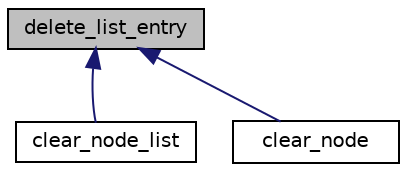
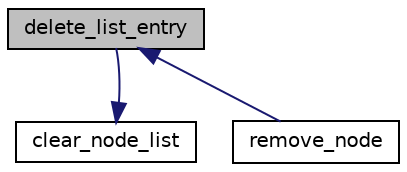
edge "clear_node_list" -> "delete_list_entry": reversed
node "clear_node": label "clear_node" -> "remove_node"
